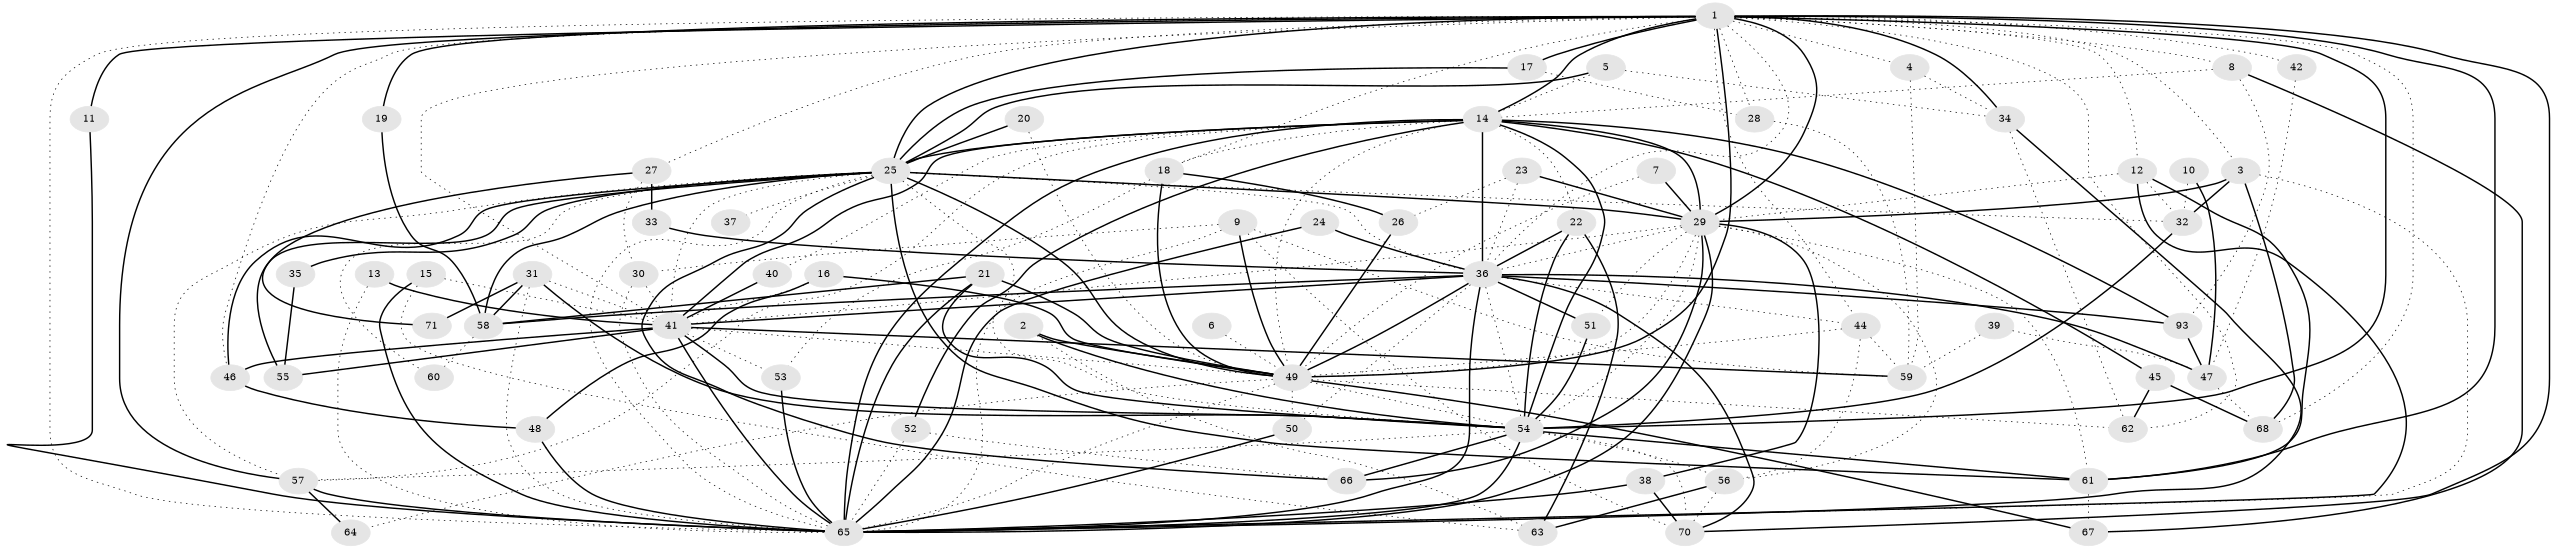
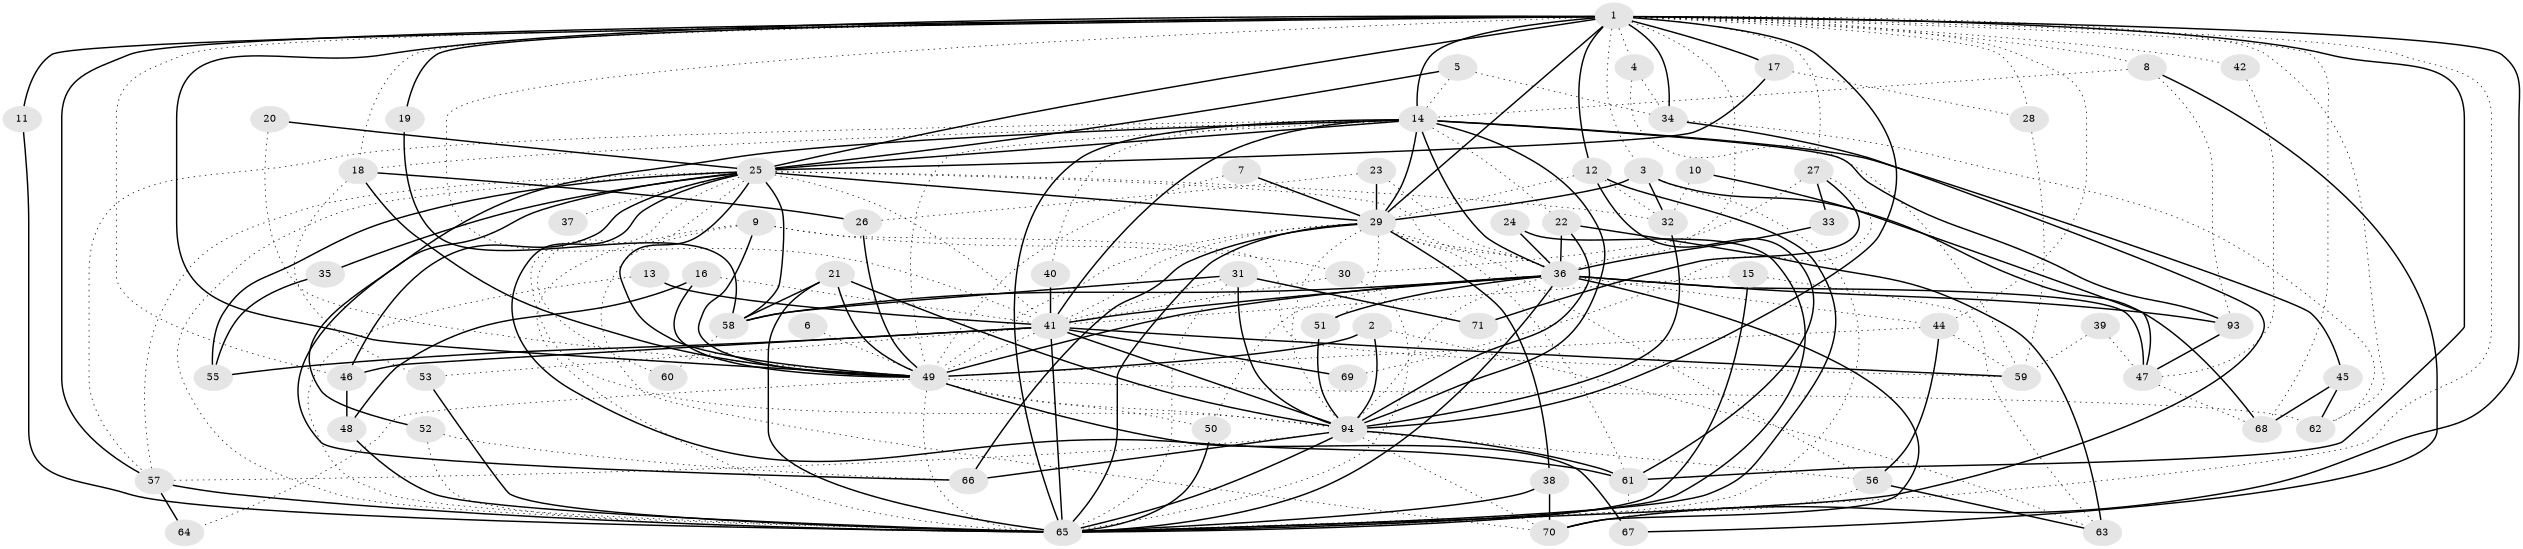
edge "1" -- "12": style dotted -> bold
node "69": added
node "54": label "54" -> "94"
edge "44" -- "56": style dotted -> bold
